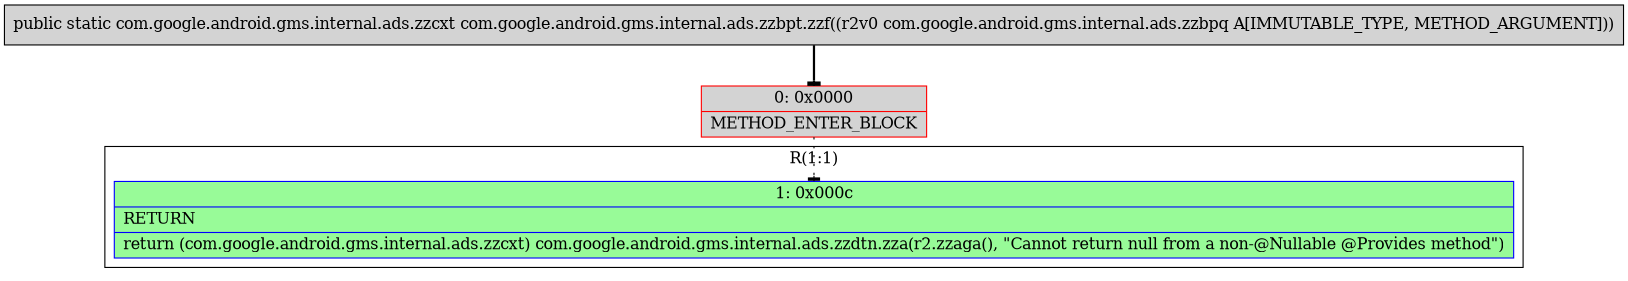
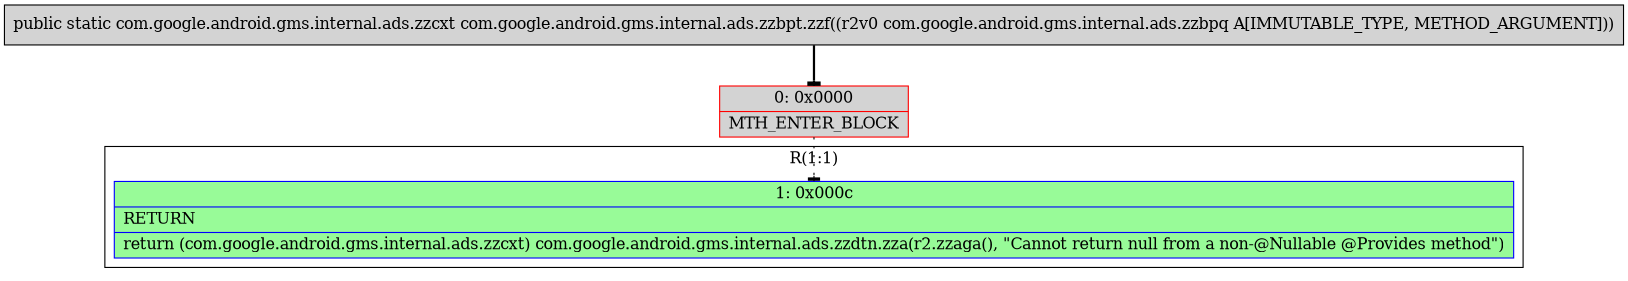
node "0: 0x0000": text "METHOD_ENTER_BLOCK" -> "MTH_ENTER_BLOCK"
